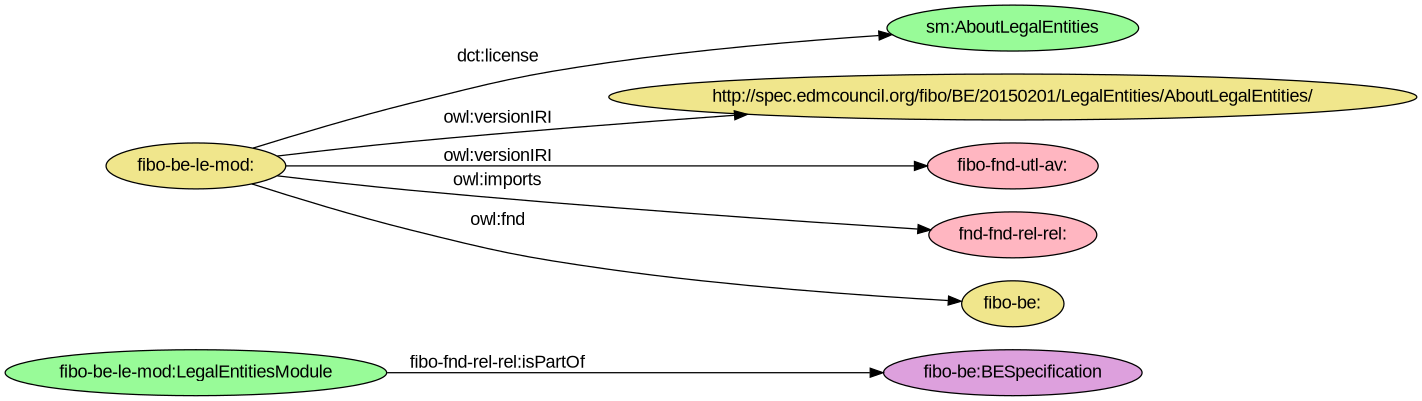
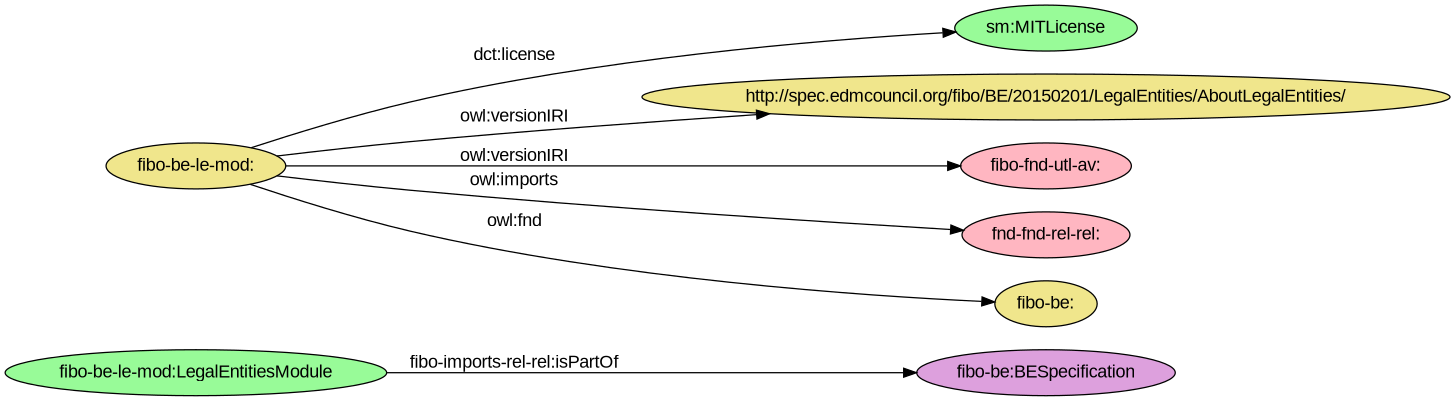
node "sm:AboutLegalEntities": label "sm:AboutLegalEntities" -> "sm:MITLicense"
edge "fibo-be-le-mod:LegalEntitiesModule" -> "fibo-be:BESpecification": label "fibo-fnd-rel-rel:isPartOf" -> "fibo-imports-rel-rel:isPartOf"
